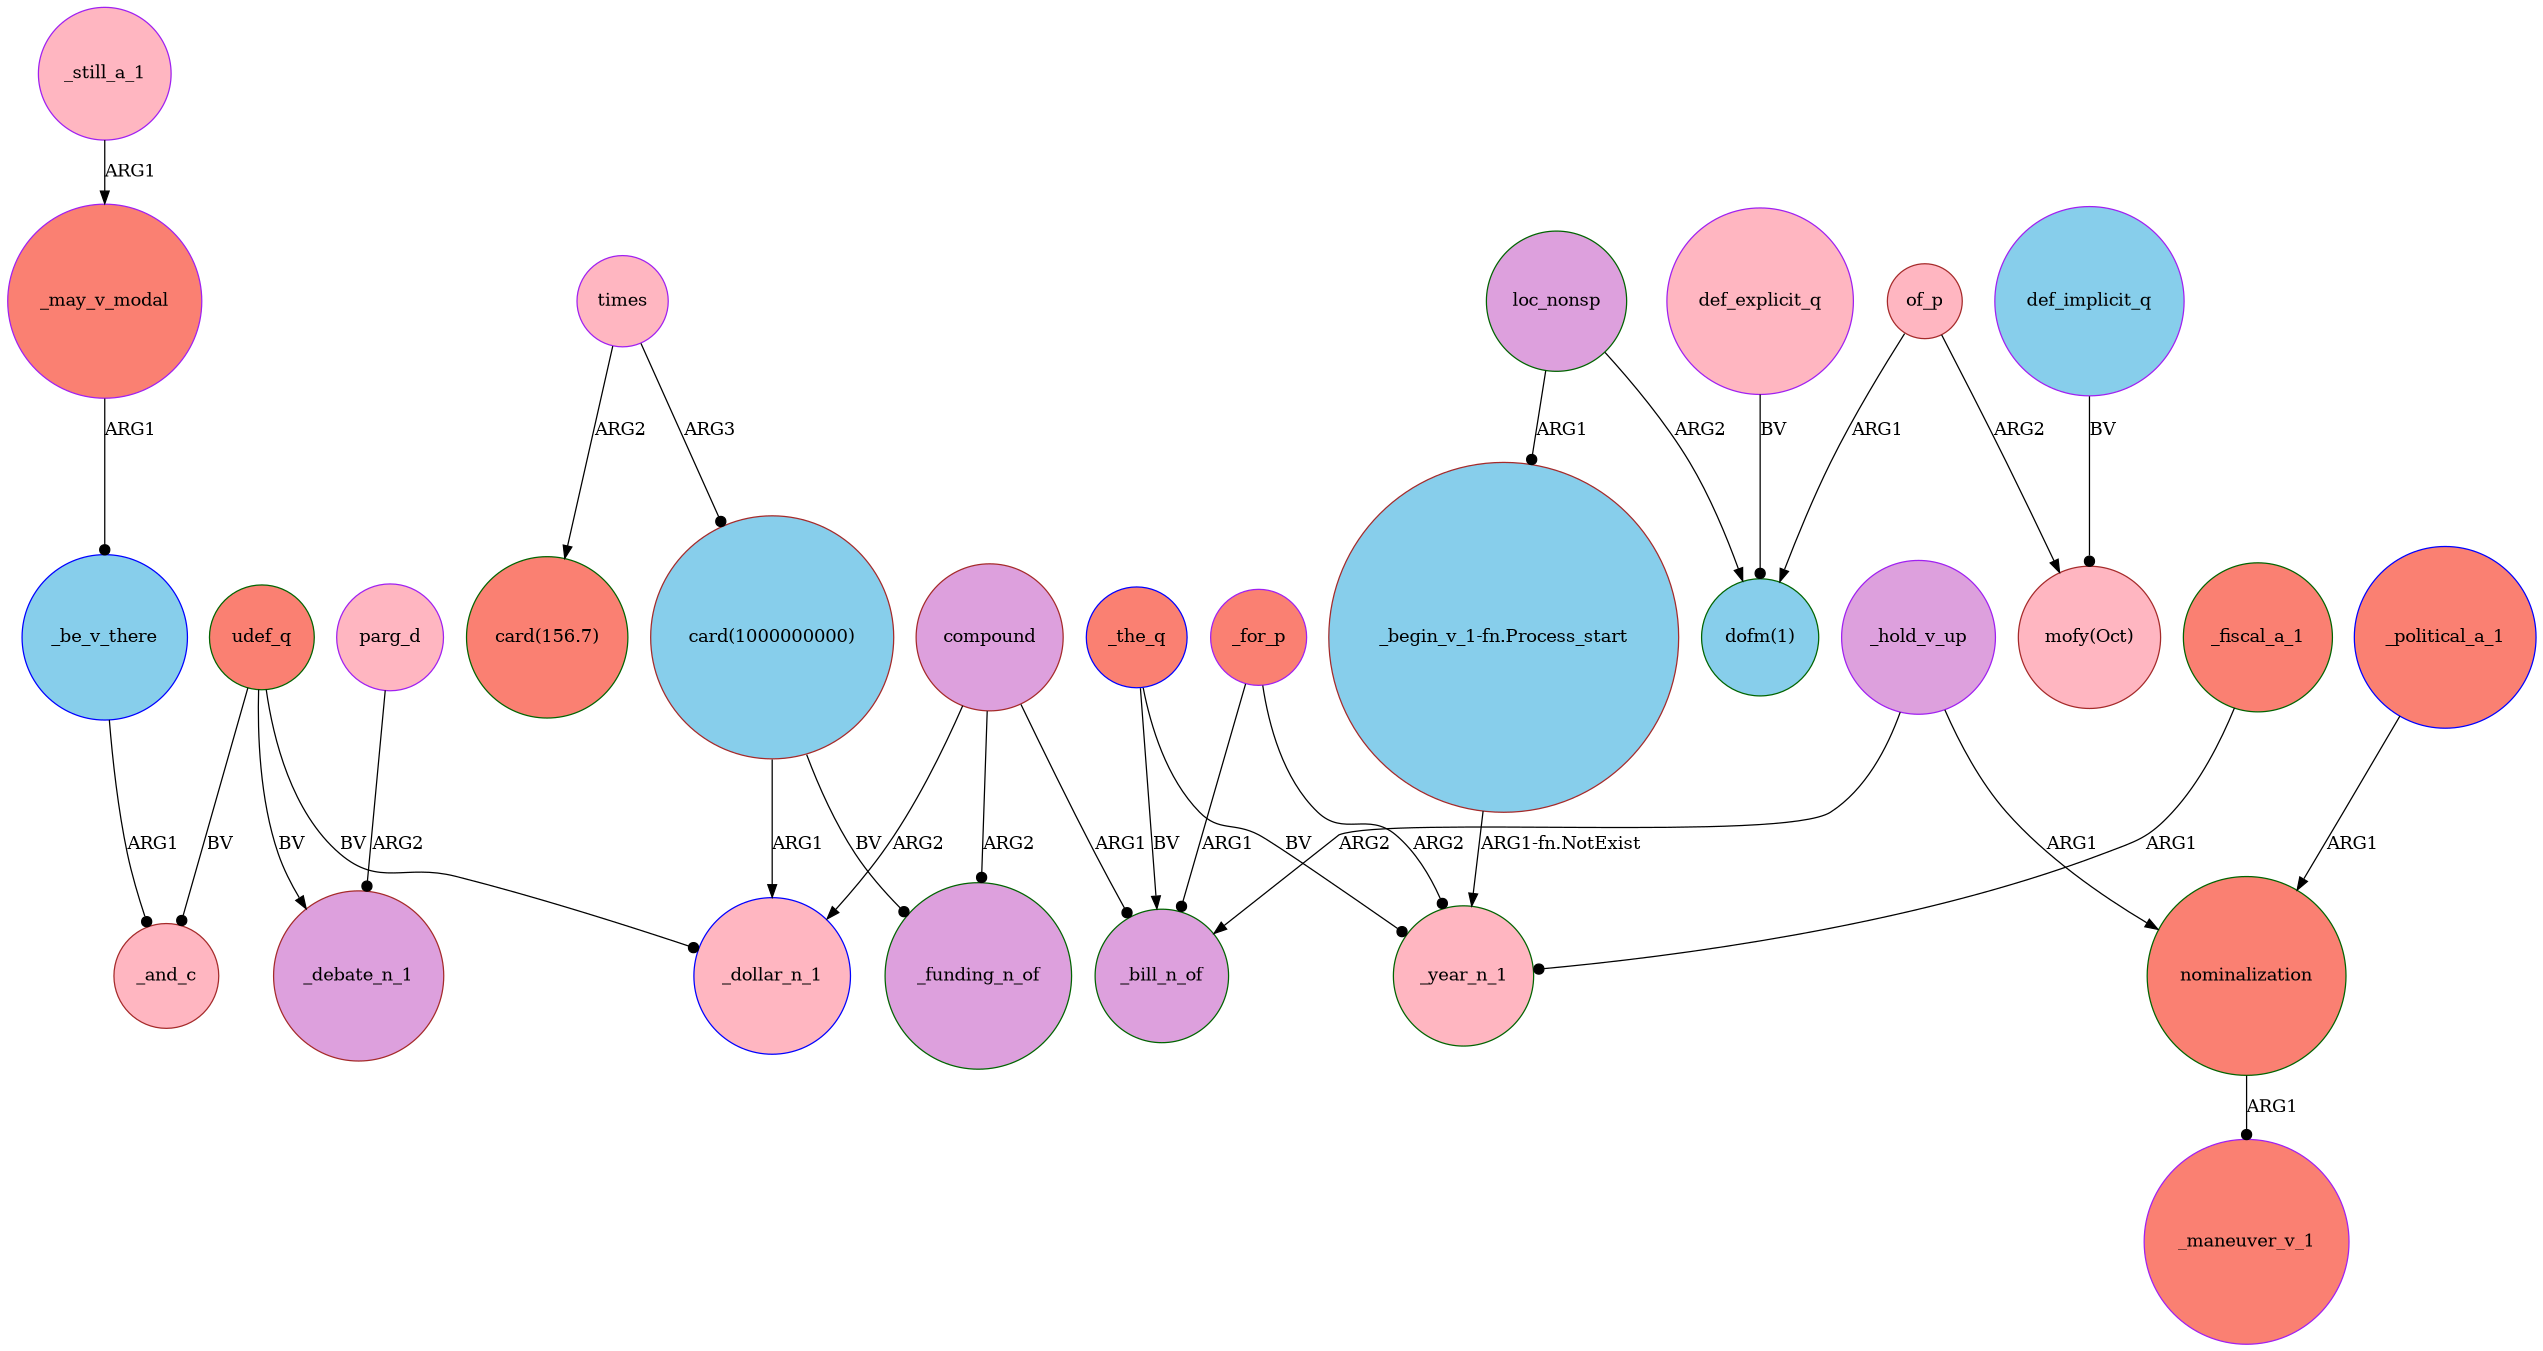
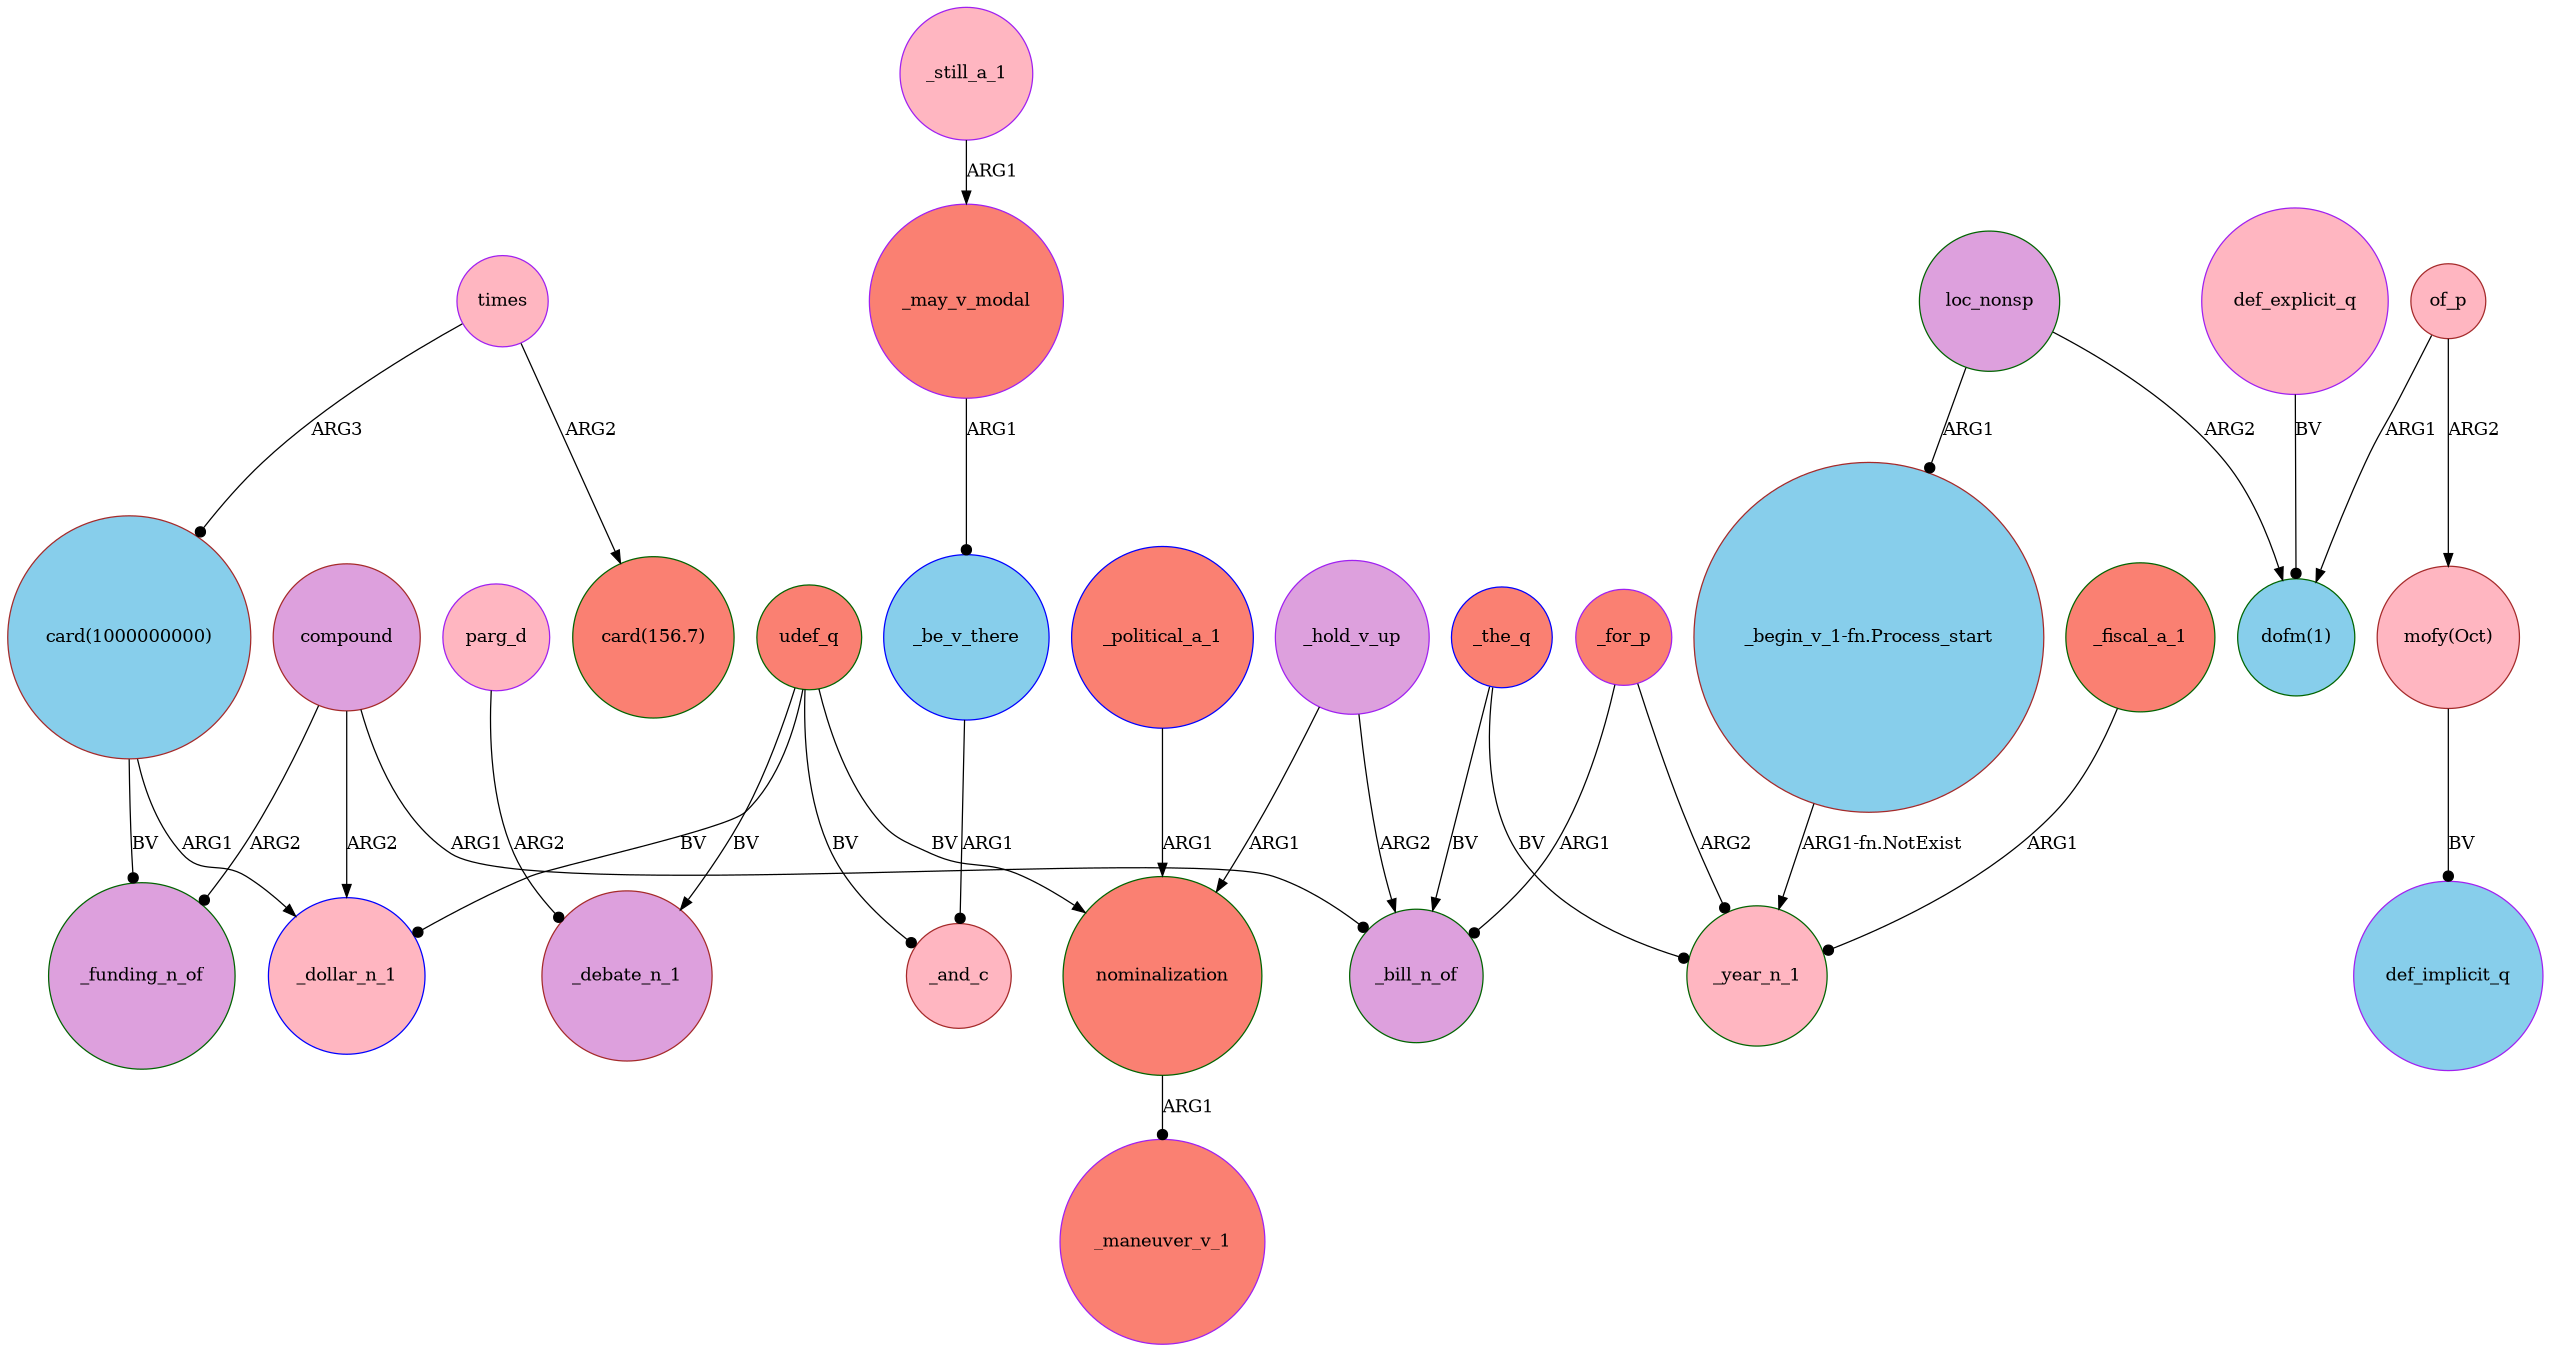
edge "def_implicit_q" -> "mofy(Oct)": reversed
edge "udef_q" -> "nominalization": added, label "BV"
